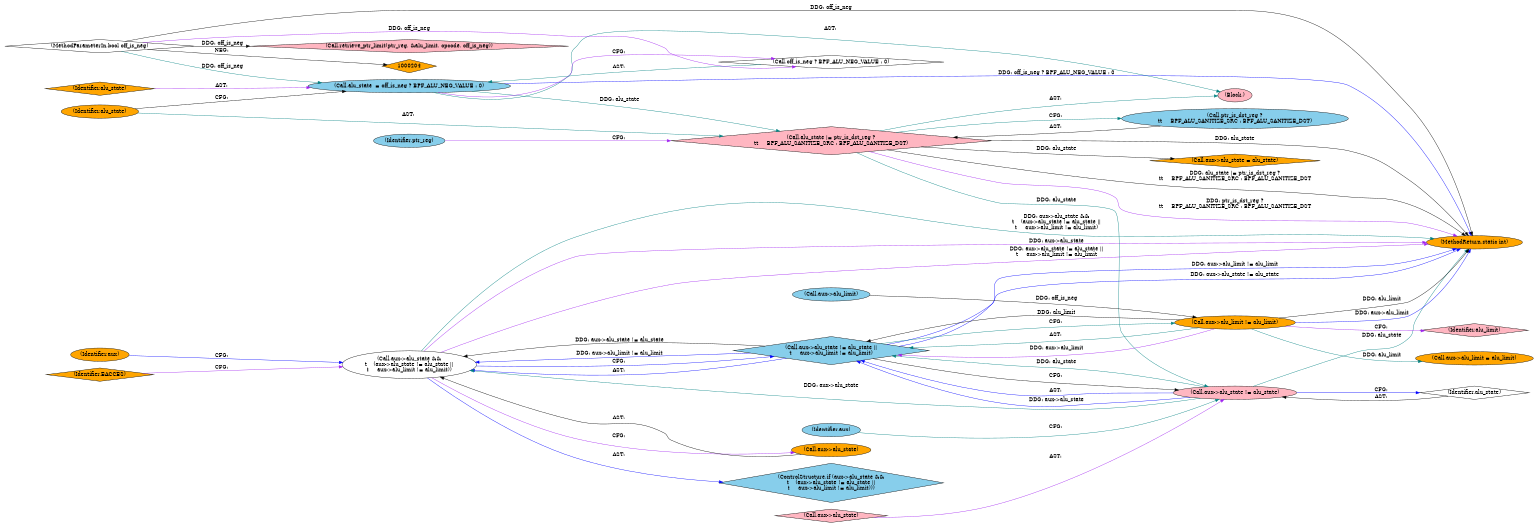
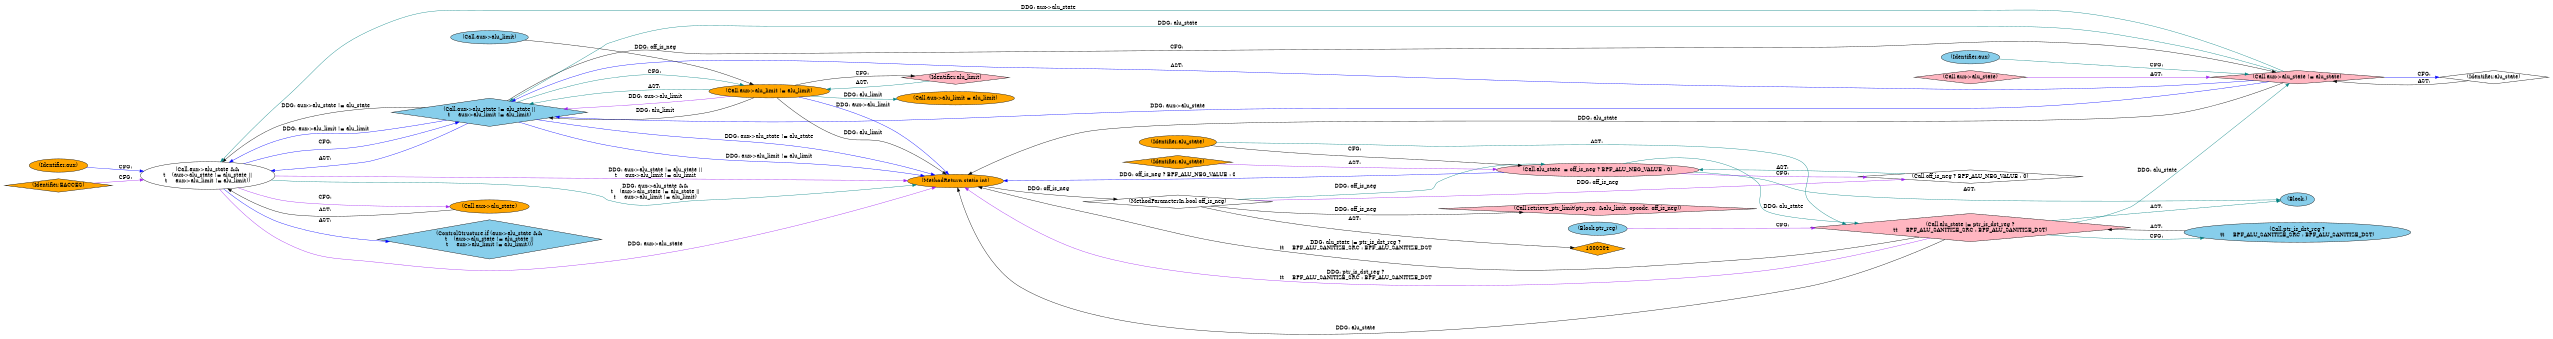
edge "(MethodParameterIn,bool off_is_neg)" -> "(MethodReturn,static int)": reversed
edge "(MethodParameterIn,bool off_is_neg)" -> "1000204": label "NEG: " -> "AST: "
node "(Call,alu_state  = off_is_neg ? BPF_ALU_NEG_VALUE : 0)": fillcolor skyblue -> lightpink
edge "(Identifier,alu_limit)" -> "(Call,aux->alu_limit != alu_limit)": added, label "AST:"
node "(Block,)": fillcolor lightpink -> skyblue
node "(Identifier,ptr_reg)": label "(Identifier,ptr_reg)" -> "(Block,ptr_reg)"
node "(Call,aux->alu_state = alu_state)": removed
edge "(Call,aux->alu_limit != alu_limit)" -> "(Identifier,alu_limit)": color purple -> black
edge "(Call,aux->alu_state != alu_state)" -> "(MethodReturn,static int)": color teal -> black
node "(Call,aux->alu_state != alu_state)": shape ellipse -> diamond
